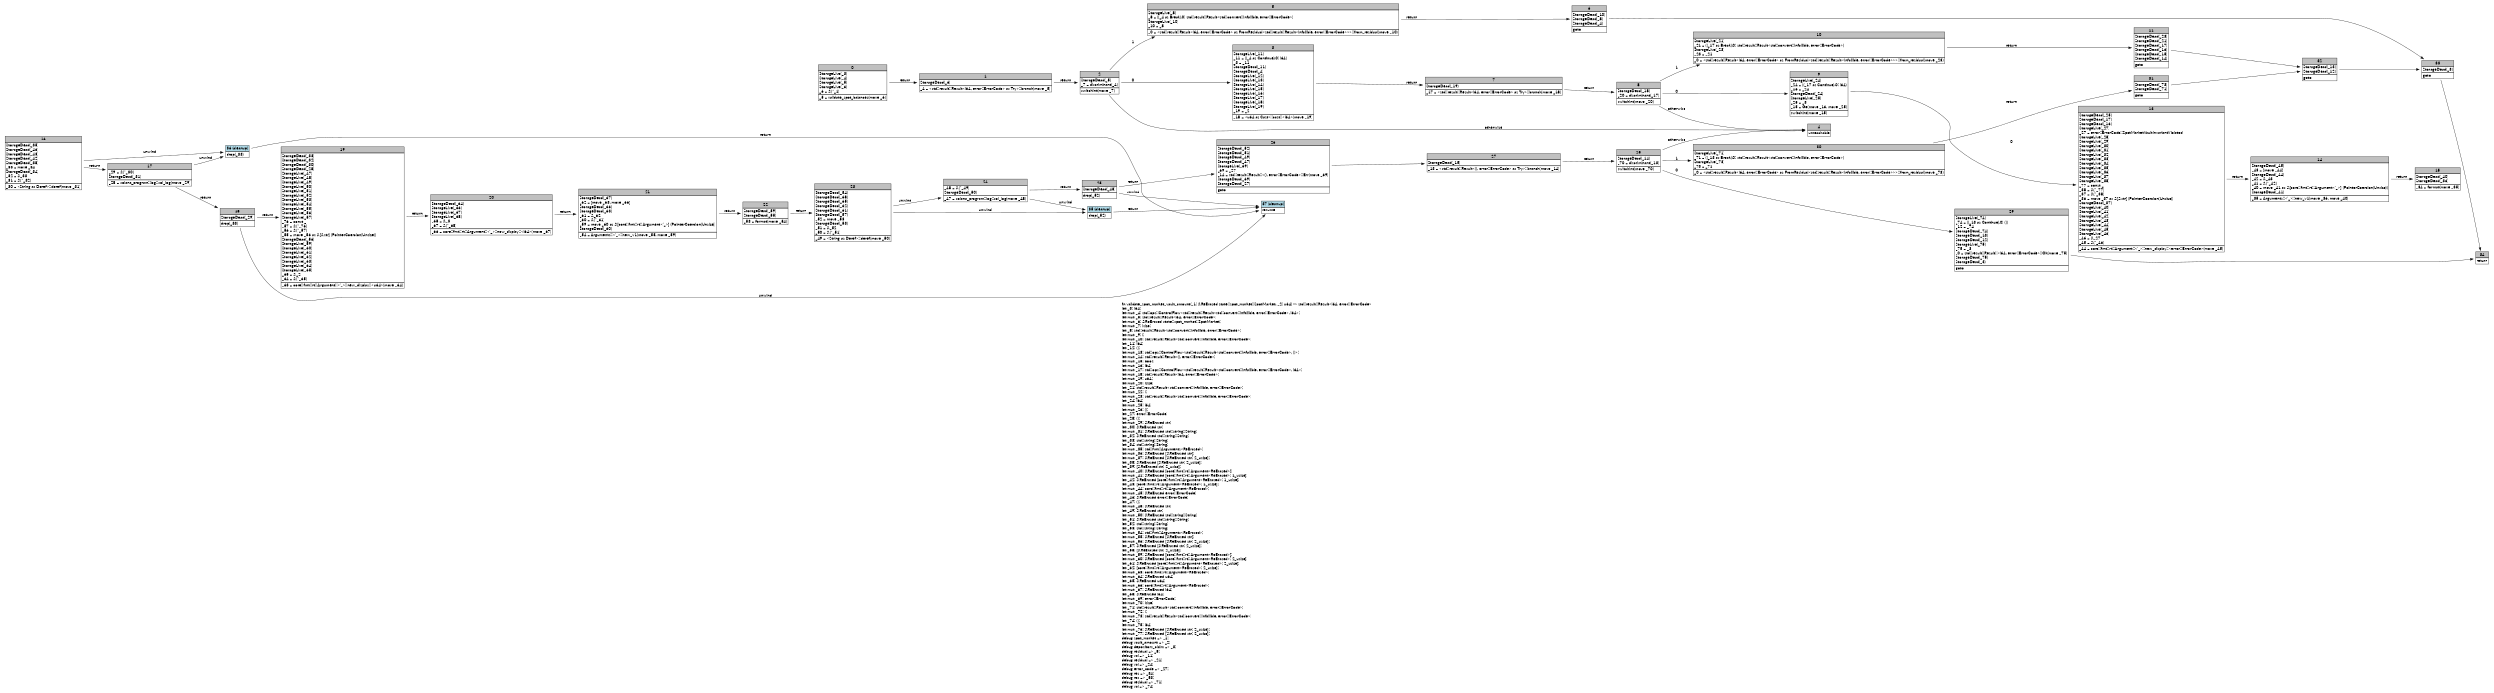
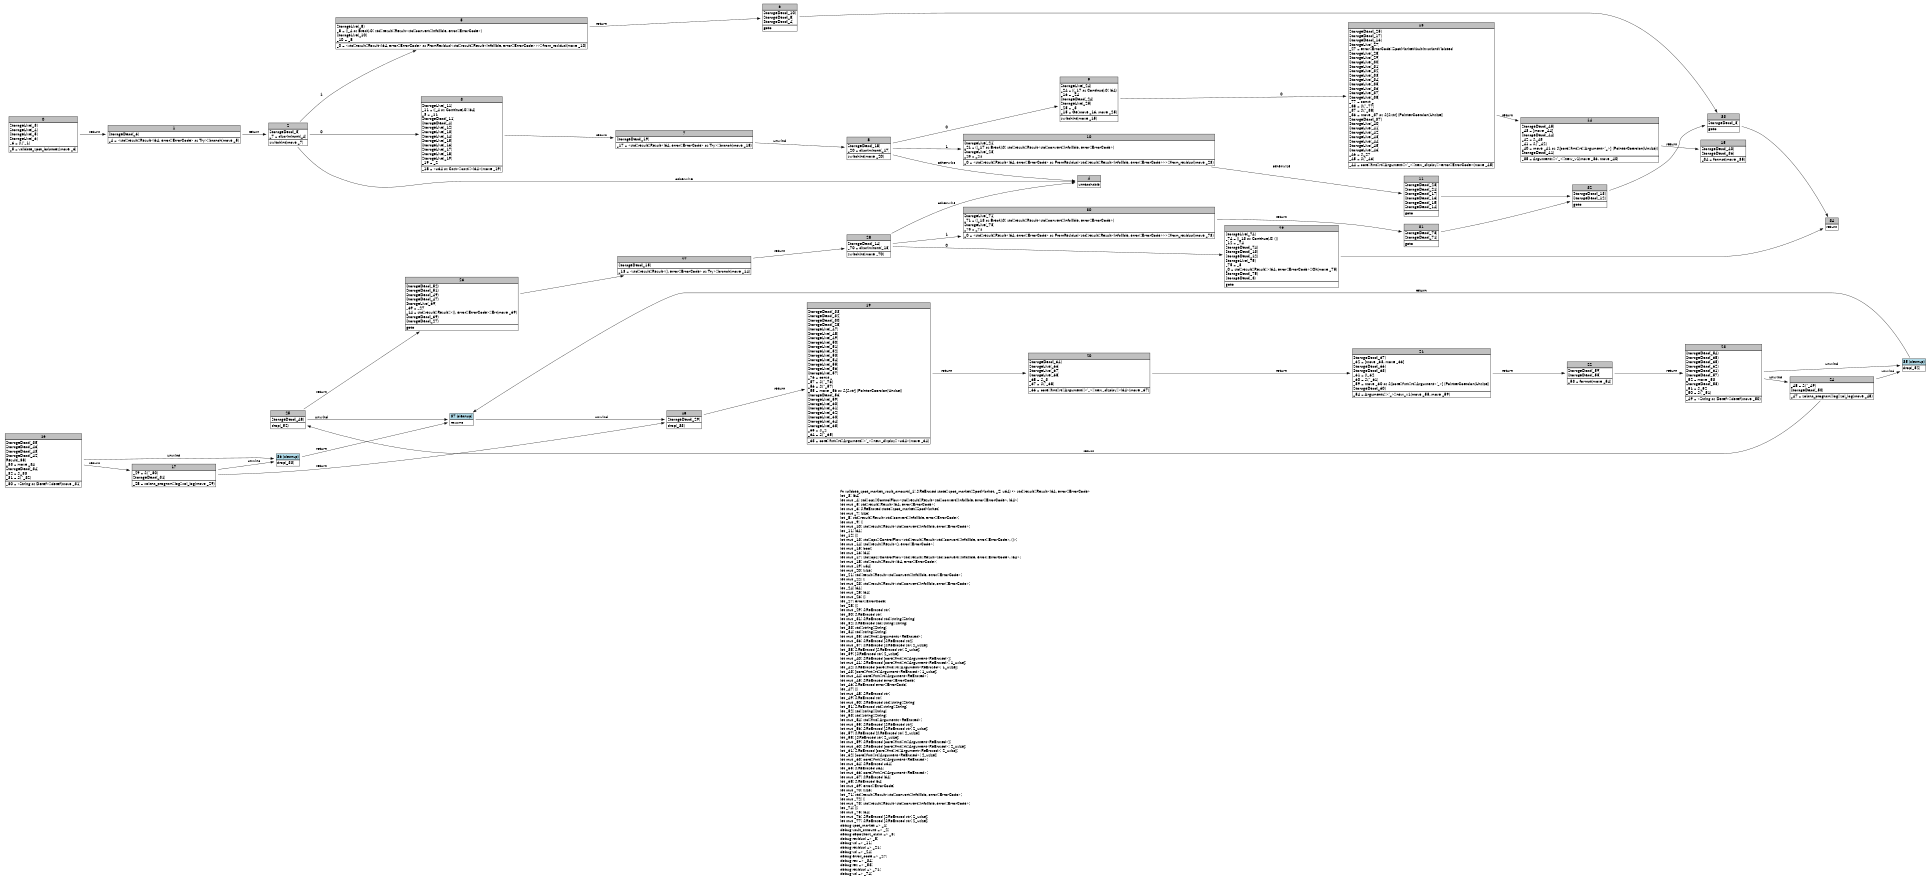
edge "10" -> "11": label "return" -> "otherwise"
edge "7" -> "8": label "return" -> "unwind"
node "16": text "StorageDead(_38)" -> "Result(_38)"
edge "18" -> "37 (cleanup)": reversed
